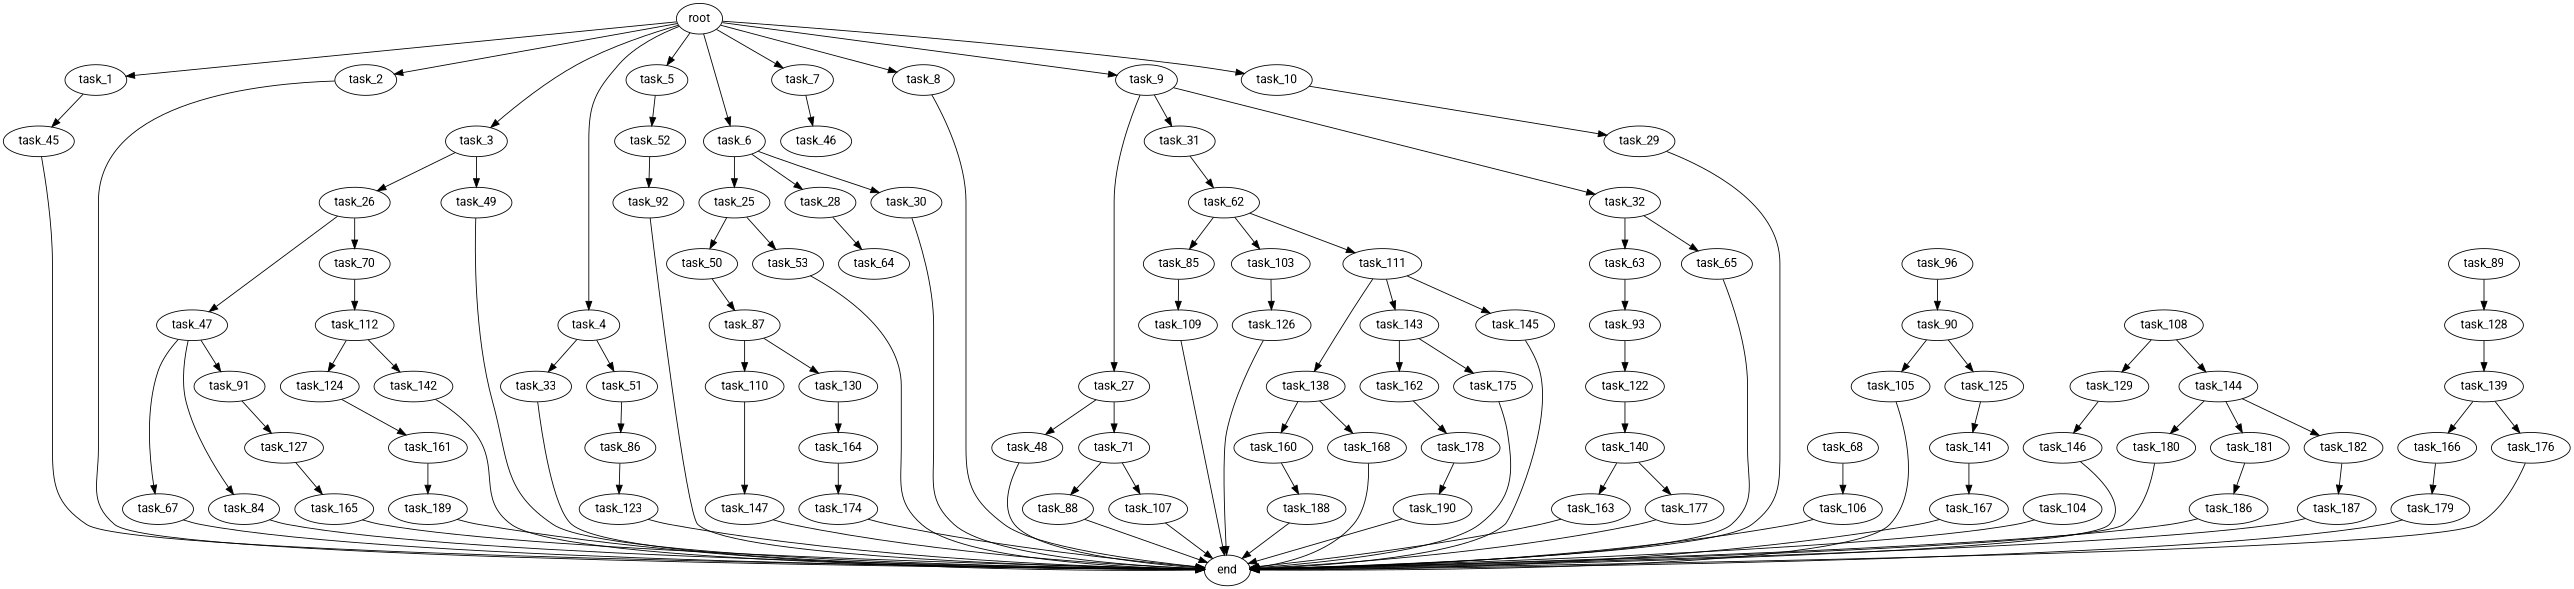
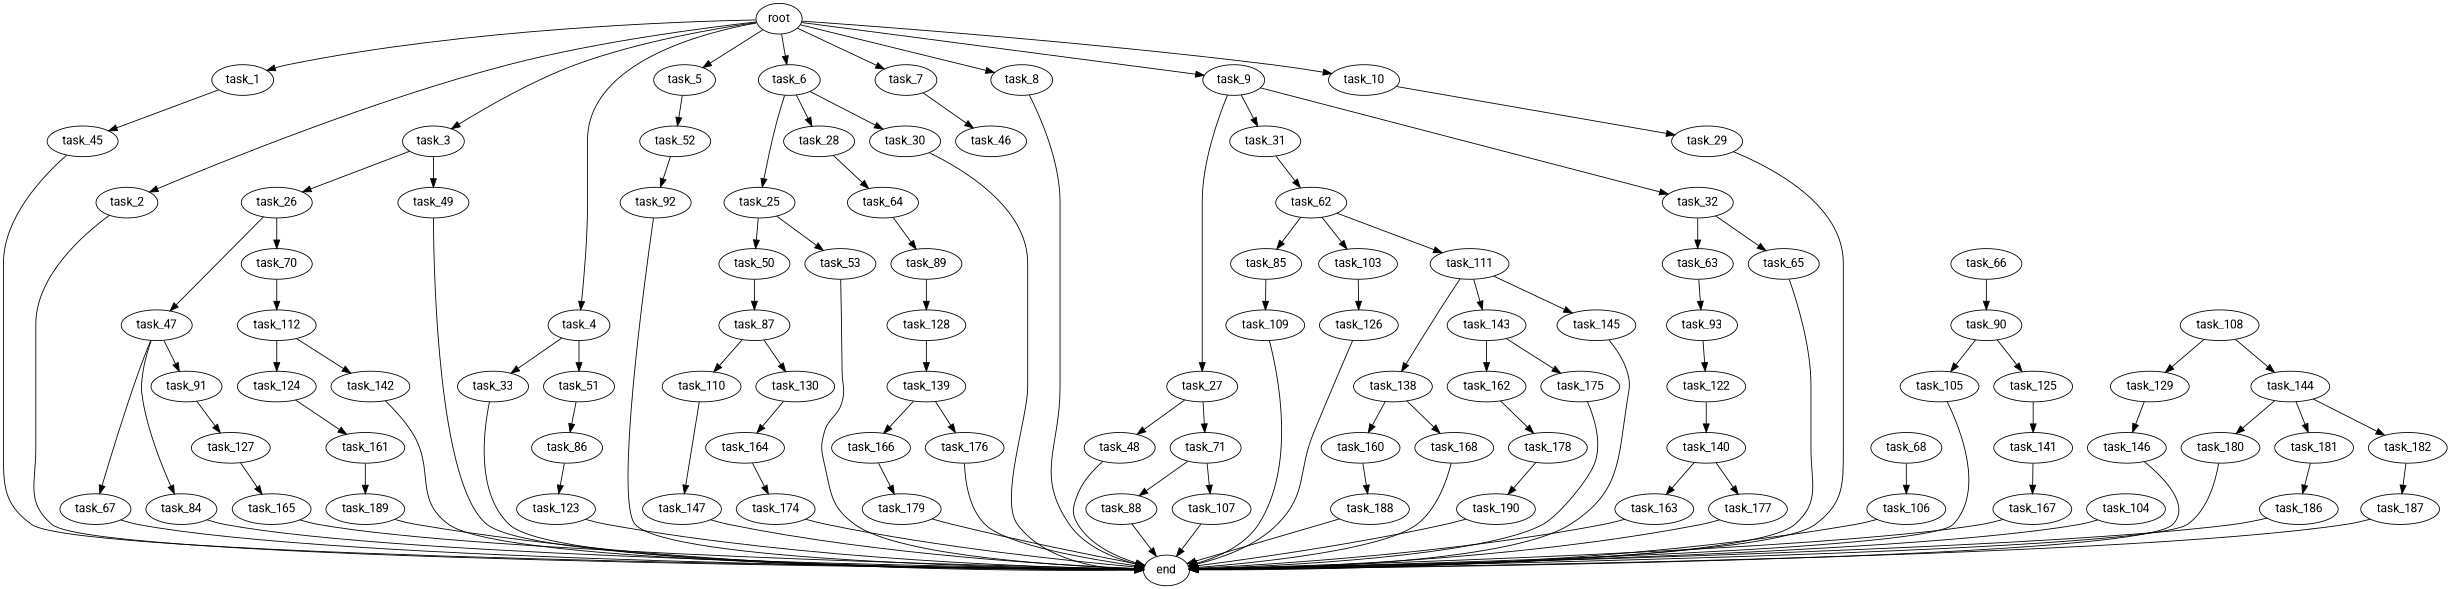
edge "task_64" -> "task_89": added
node "task_96": label "task_96" -> "task_66"
